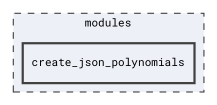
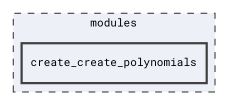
node "create_json_polynomials": label "create_json_polynomials" -> "create_create_polynomials"
